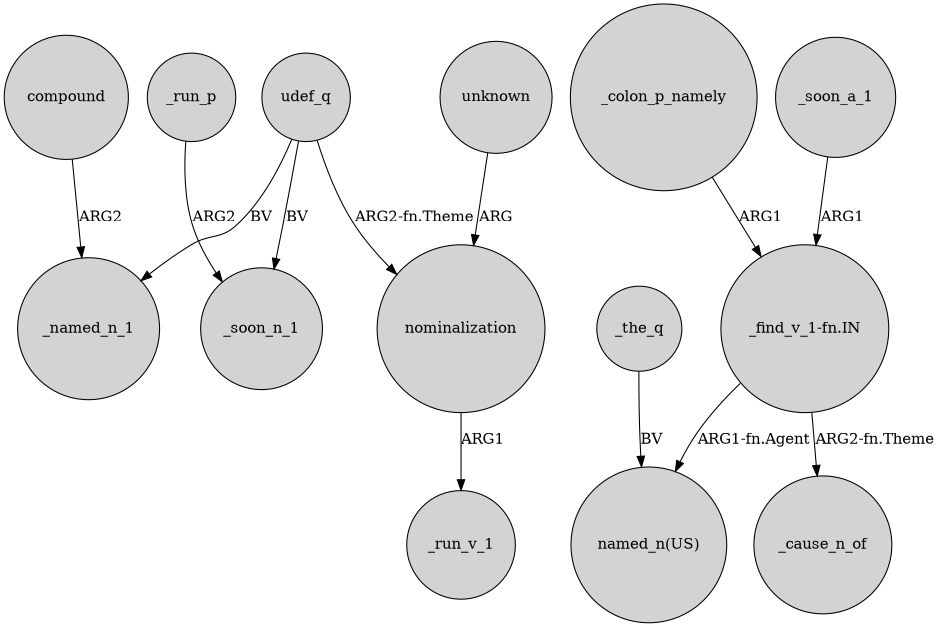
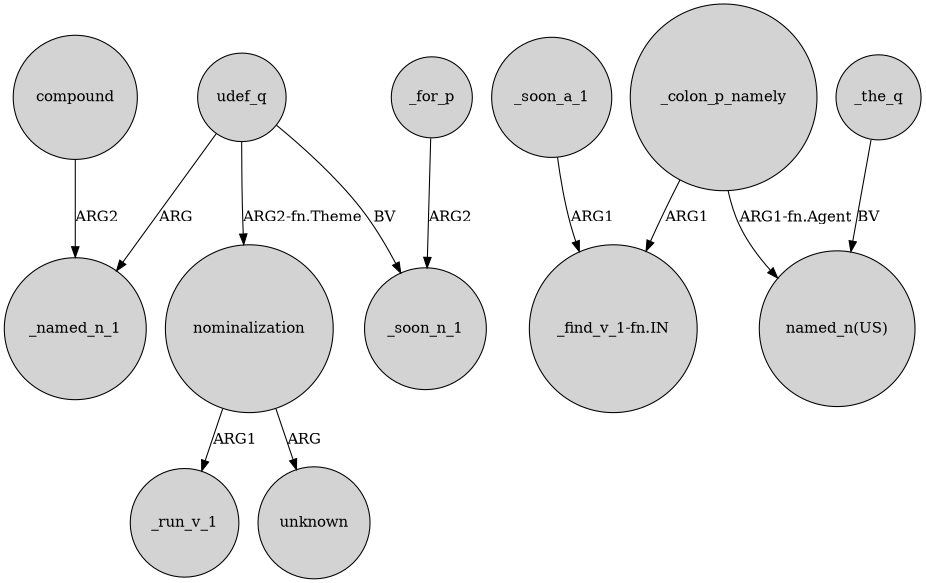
node "_run_p": label "_run_p" -> "_for_p"
edge "unknown" -> "nominalization": reversed
edge "udef_q" -> "_named_n_1": label "BV" -> "ARG"
edge "_find_v_1-fn.IN" -> "named_n(US)": now "_colon_p_namely" -> "named_n(US)"
node "_cause_n_of": removed
